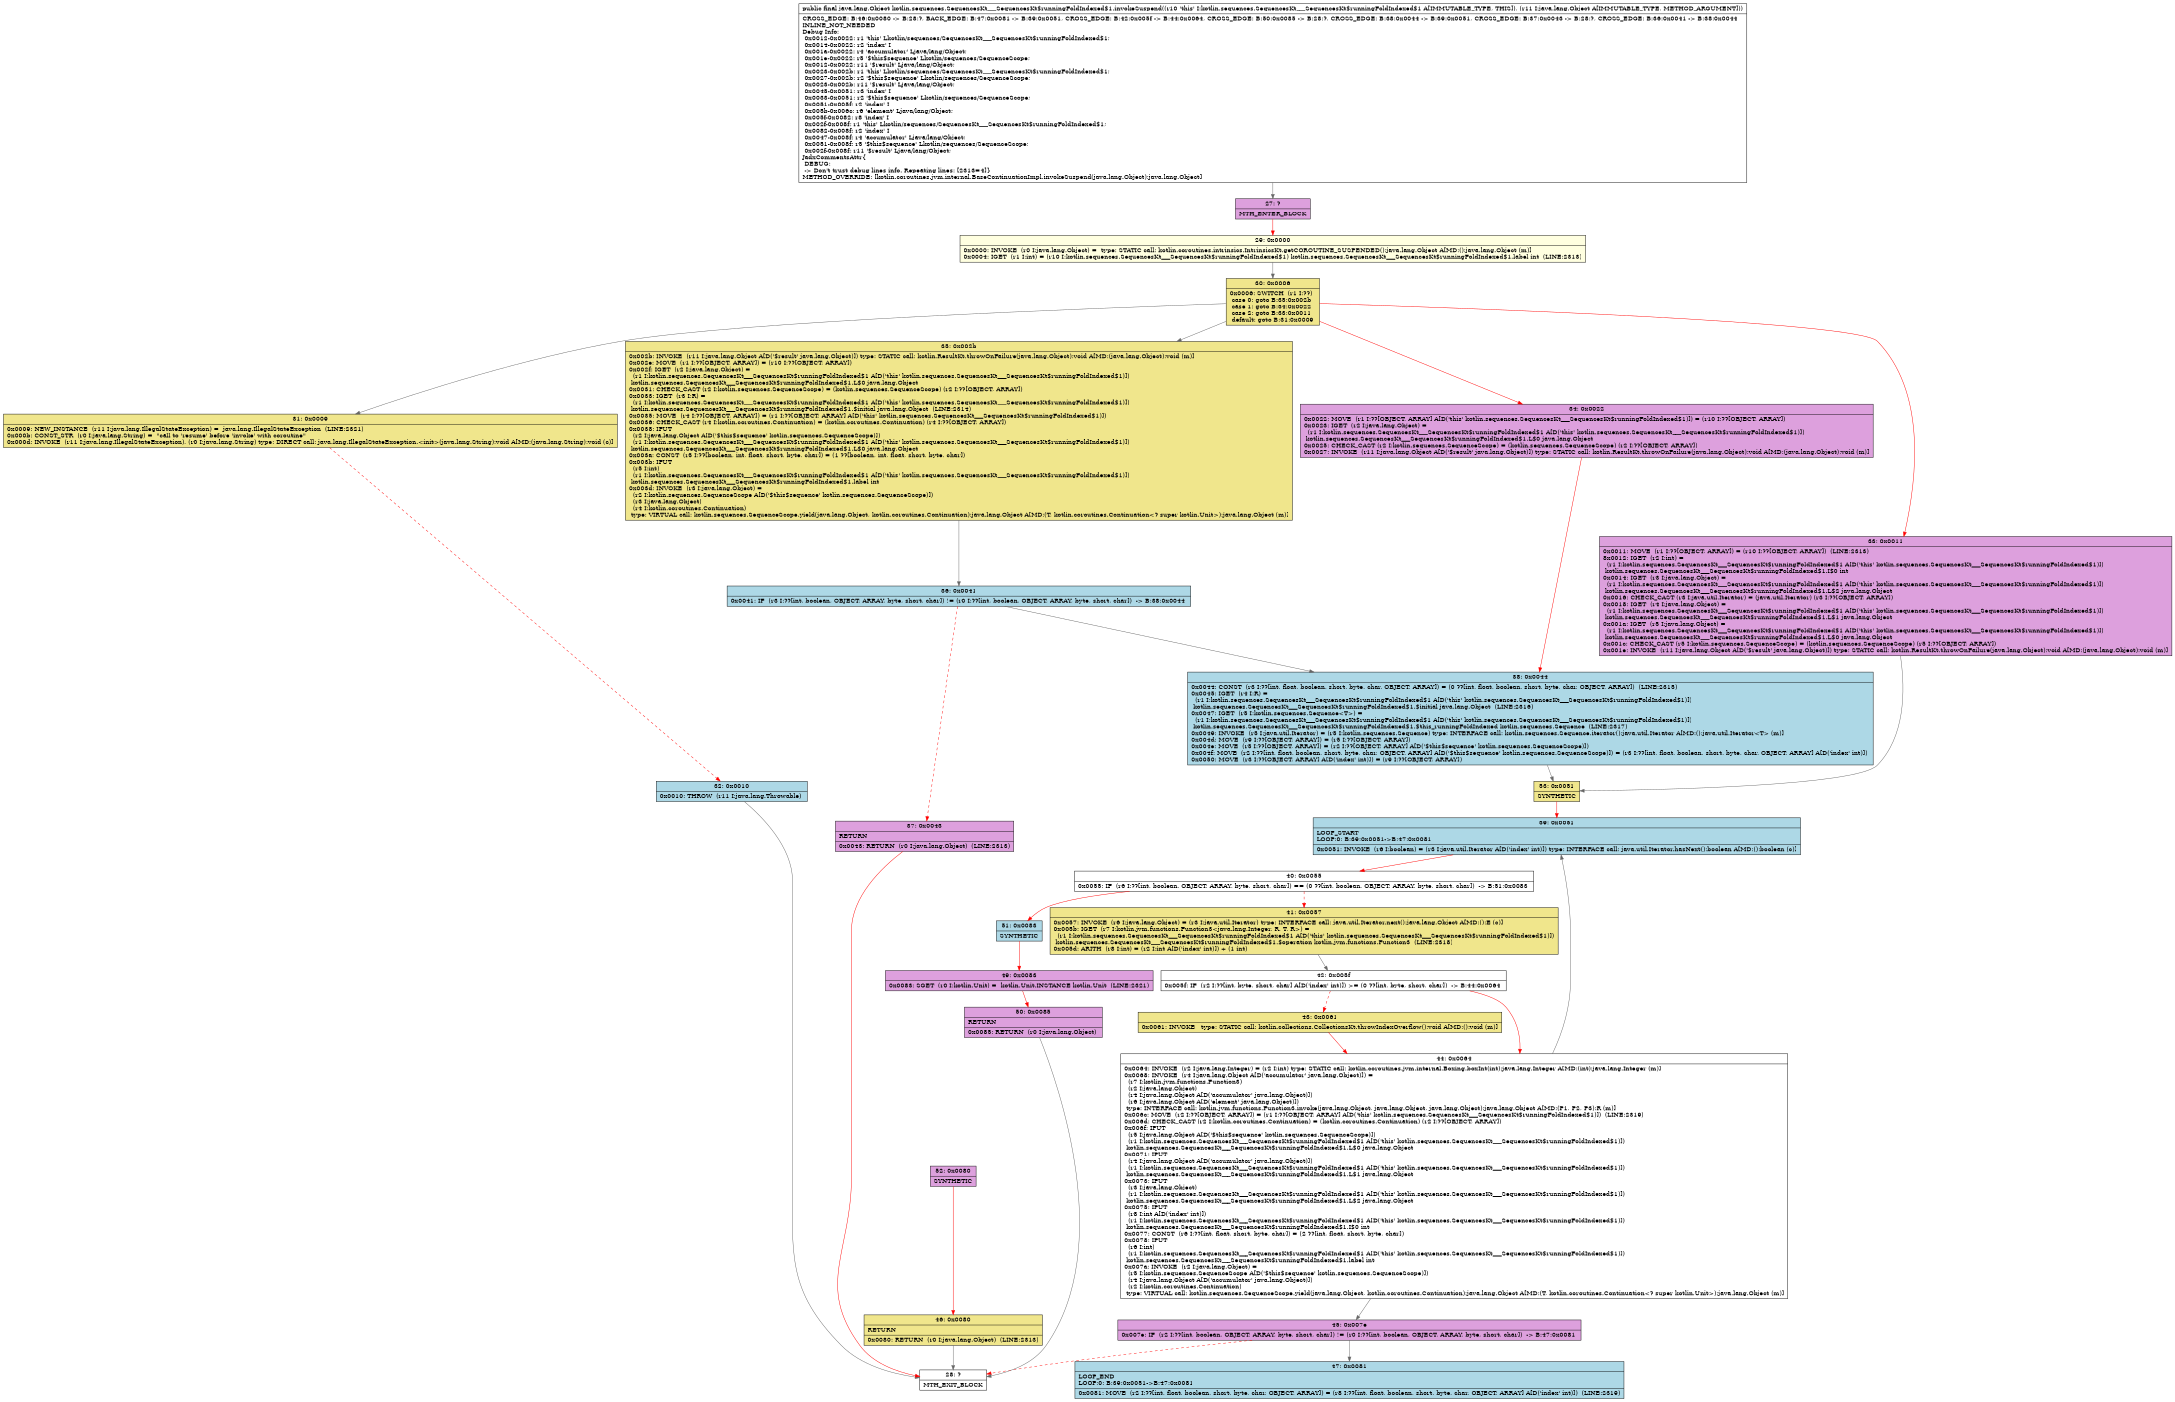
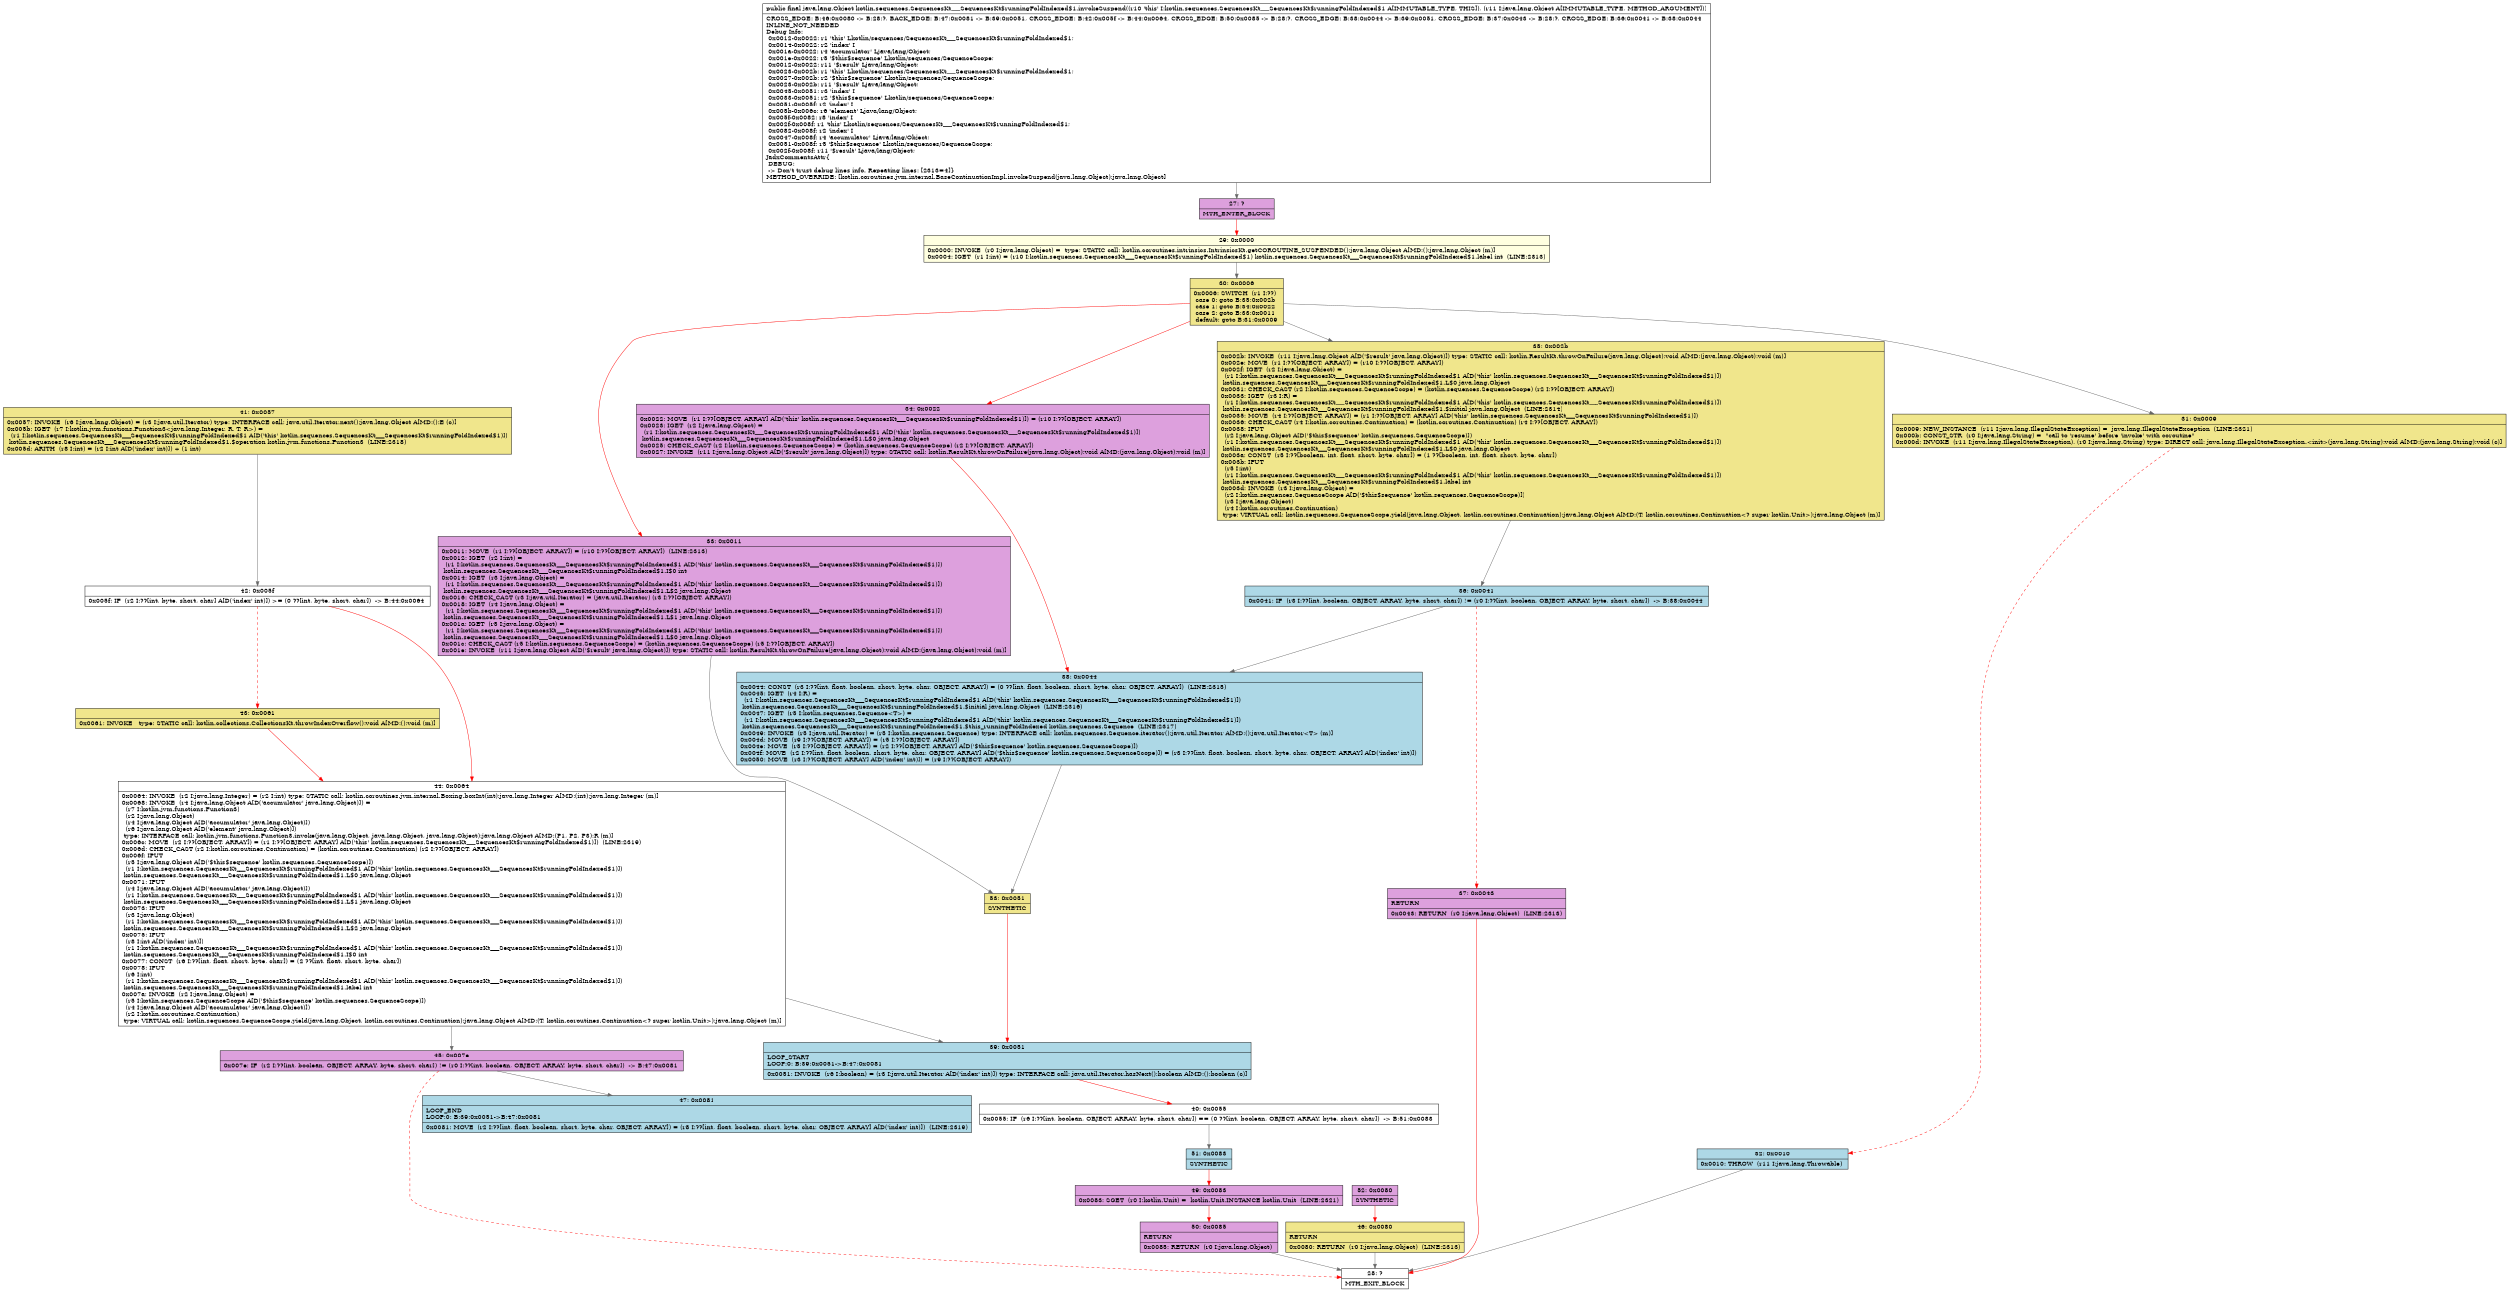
node "33: 0x0011": text "8x0012: IGET  (r2 I:int) =" -> "0x0012: IGET  (r2 I:int) ="
edge "40: 0x0055" -> "41: 0x0057": removed
edge "40: 0x0055" -> "51: 0x0083": color red -> gray40
